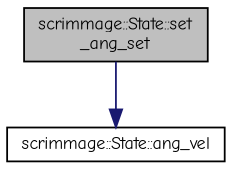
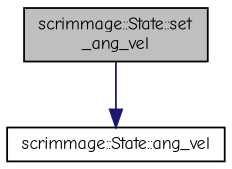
node "scrimmage::State::set _ang_set": label "scrimmage::State::set _ang_set" -> "scrimmage::State::set _ang_vel"
